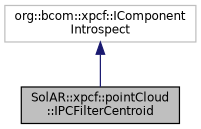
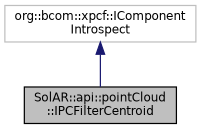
node "SolAR::xpcf::pointCloud ::IPCFilterCentroid": label "SolAR::xpcf::pointCloud ::IPCFilterCentroid" -> "SolAR::api::pointCloud ::IPCFilterCentroid"
